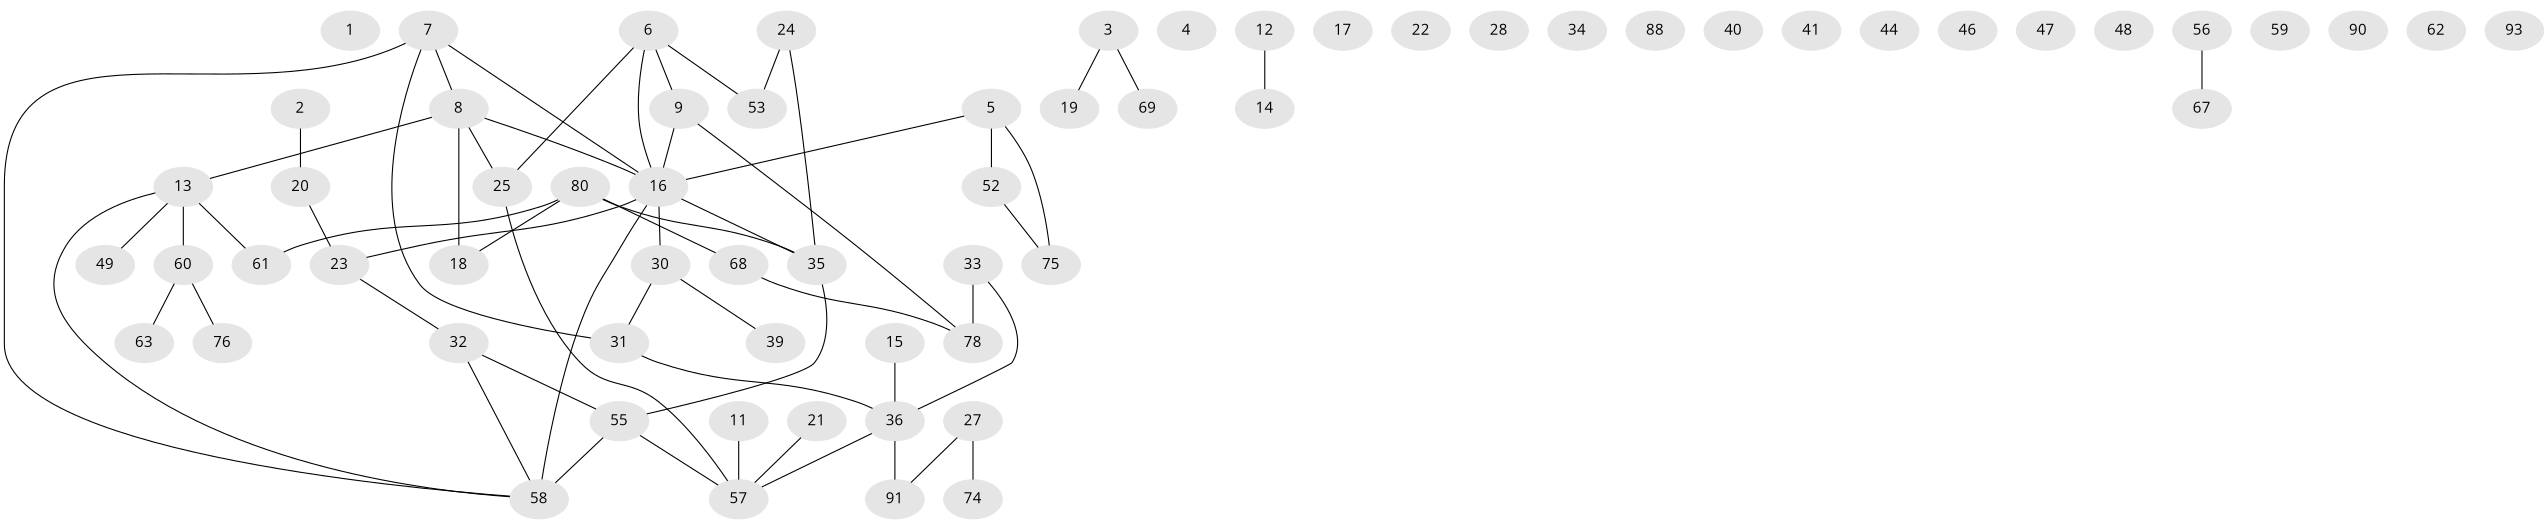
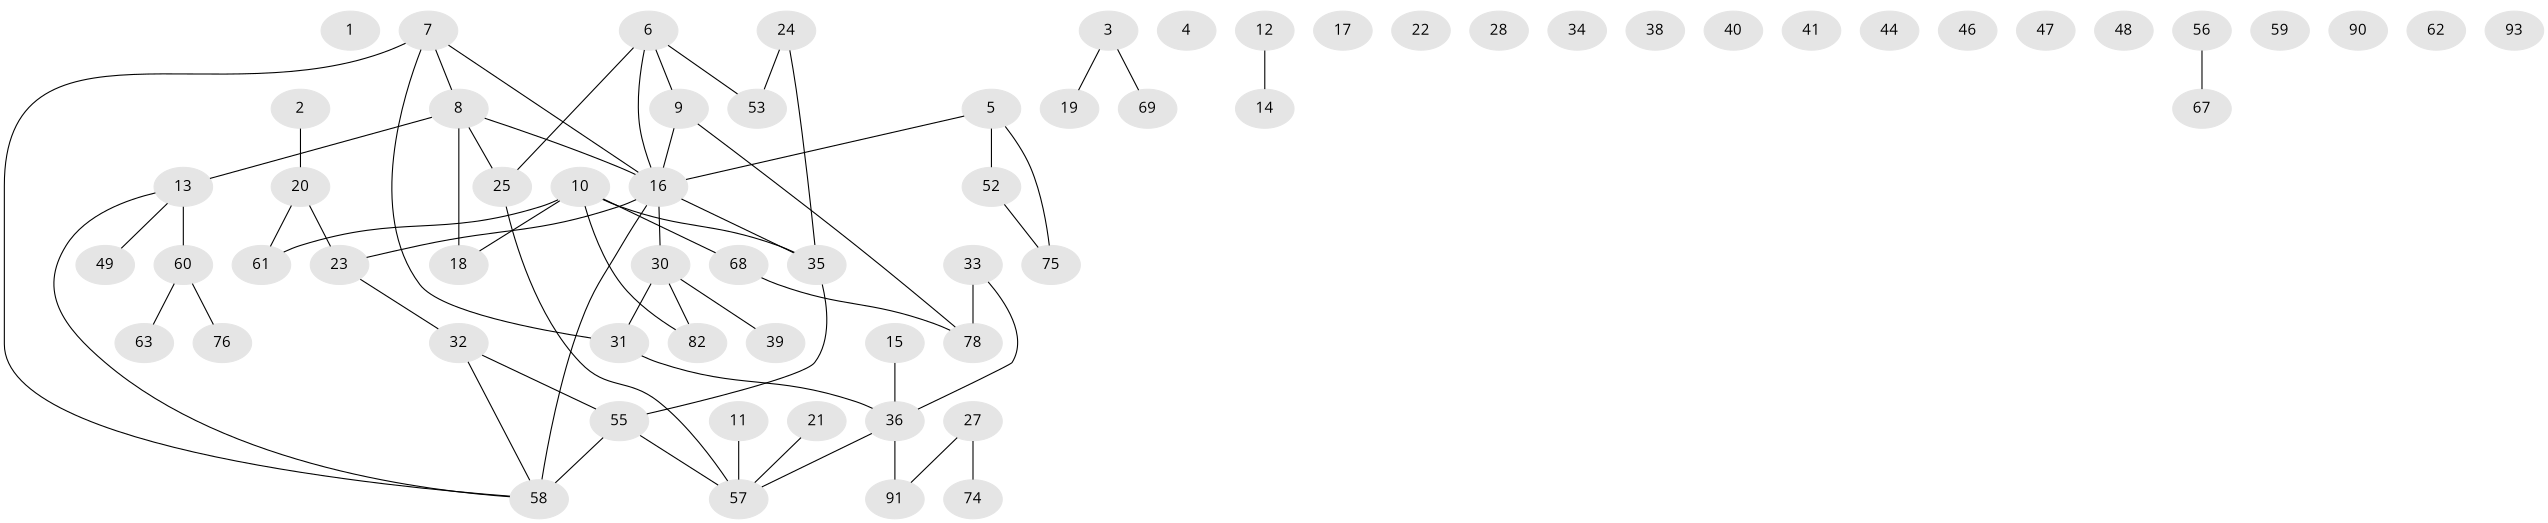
node "88": label "88" -> "38"
node "80": label "80" -> "10"
edge "13" -- "61": now "20" -- "61"
node "82": added
